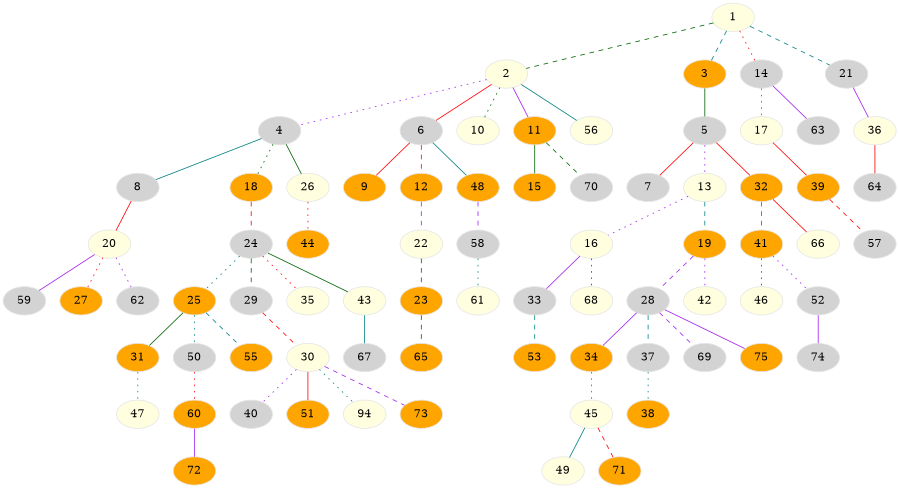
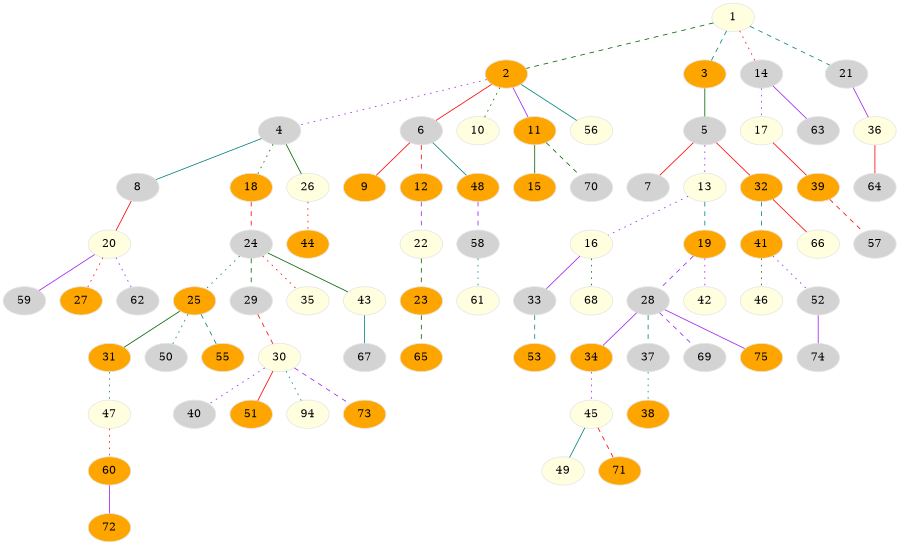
node "2": fillcolor lightyellow -> orange
edge "50" -- "60": now "47" -- "60"
